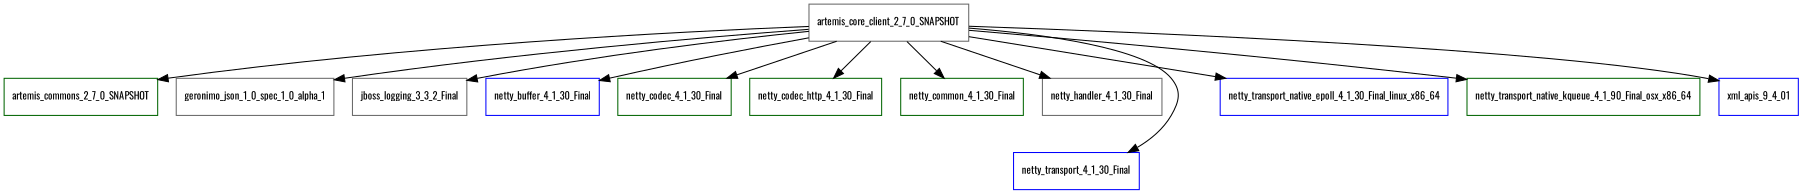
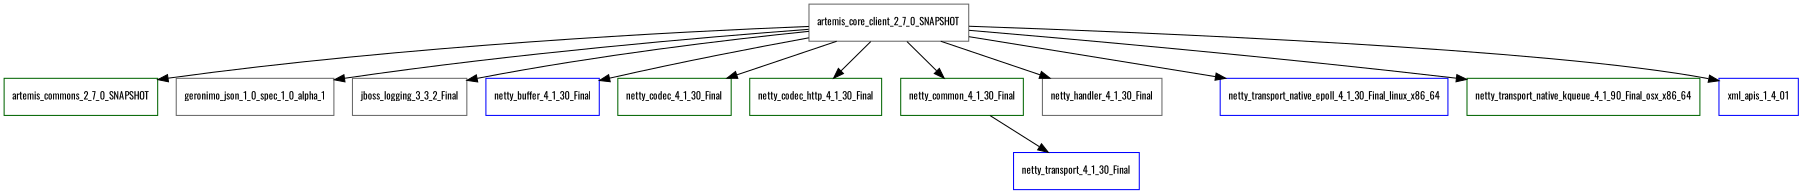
edge "artemis_core_client_2_7_0_SNAPSHOT" -> "netty_transport_4_1_30_Final": now "netty_common_4_1_30_Final" -> "netty_transport_4_1_30_Final"
node "xml_apis_9_4_01": label "xml_apis_9_4_01" -> "xml_apis_1_4_01"
